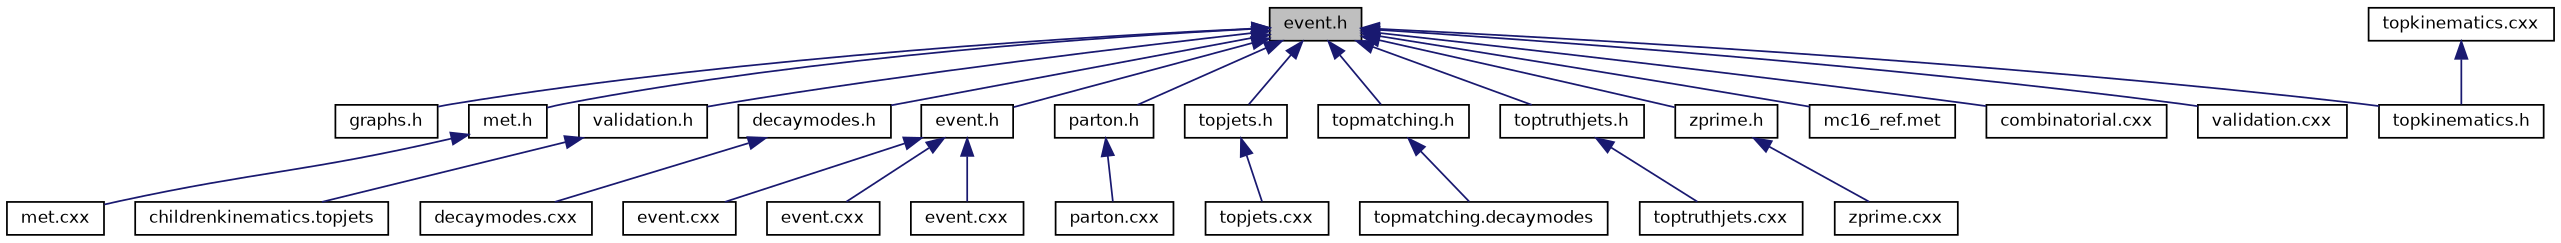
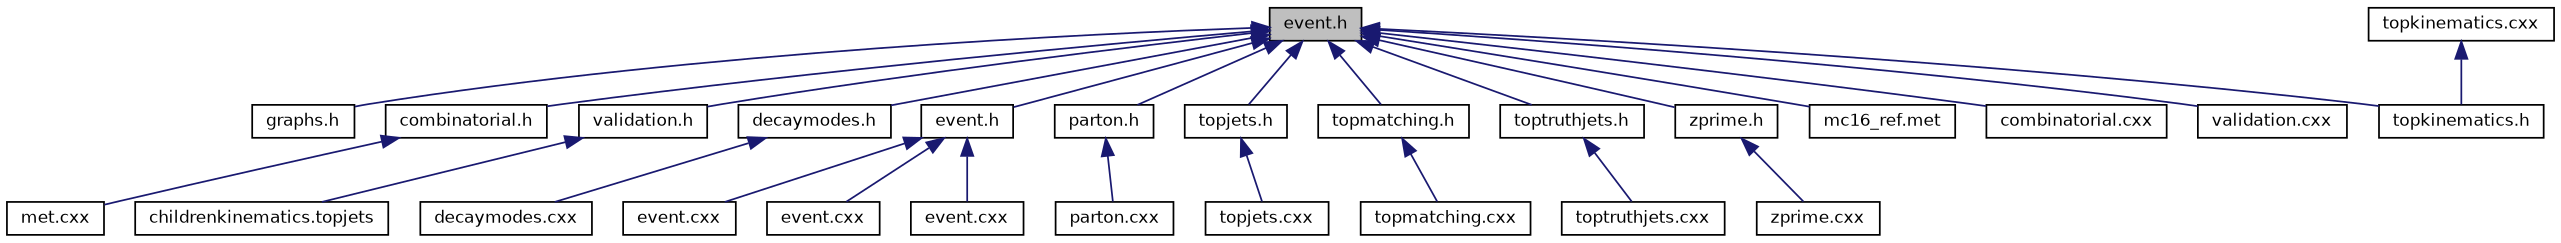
node "met.h": label "met.h" -> "combinatorial.h"
node "topmatching.decaymodes": label "topmatching.decaymodes" -> "topmatching.cxx"
